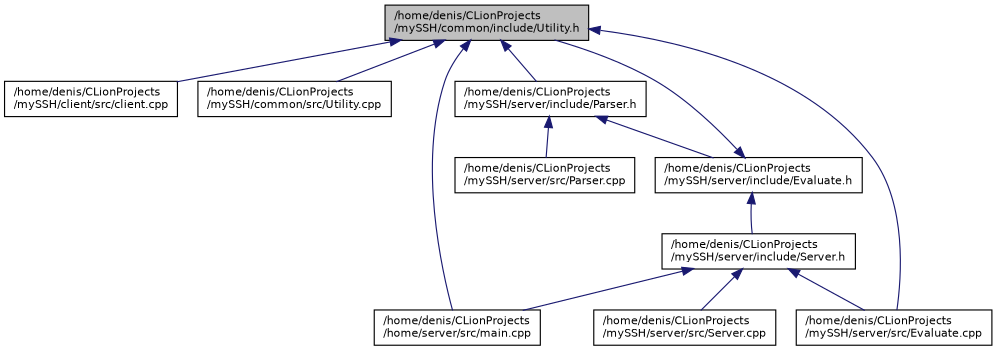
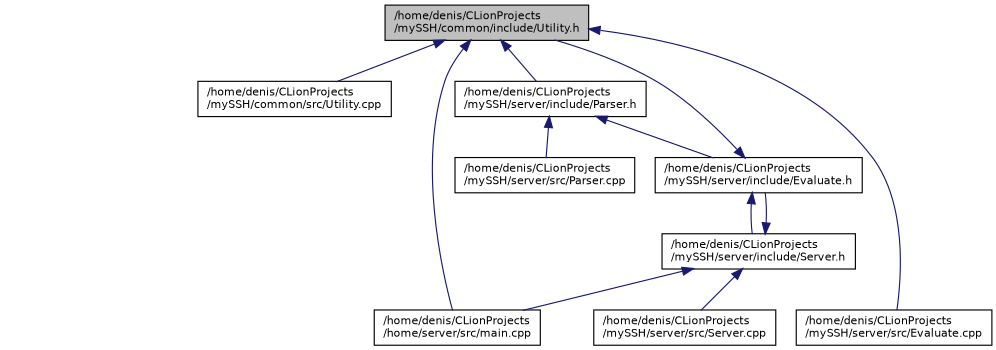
node "/home/denis/CLionProjects /mySSH/client/src/client.cpp": removed
edge "/home/denis/CLionProjects /mySSH/server/src/Evaluate.cpp" -> "/home/denis/CLionProjects /mySSH/server/include/Server.h": now "/home/denis/CLionProjects /mySSH/server/include/Evaluate.h" -> "/home/denis/CLionProjects /mySSH/server/include/Server.h"
